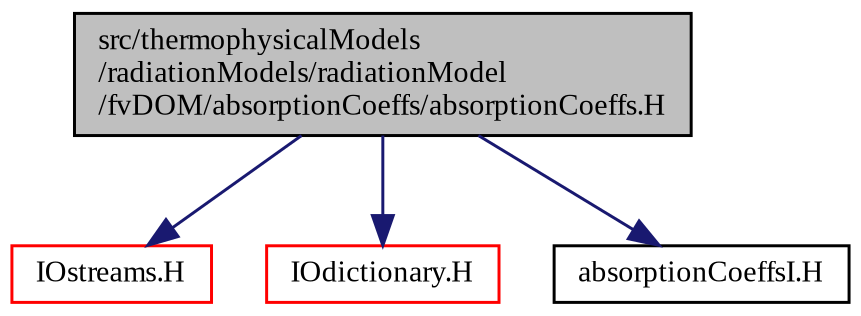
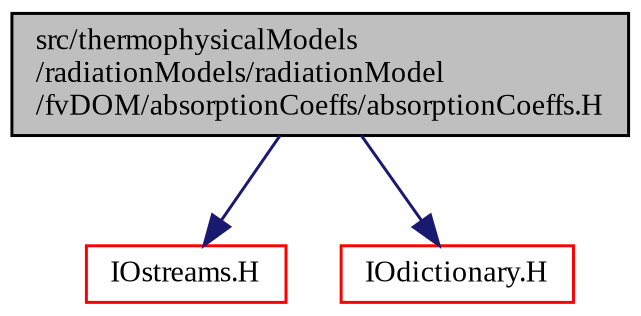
node "absorptionCoeffsI.H": removed
